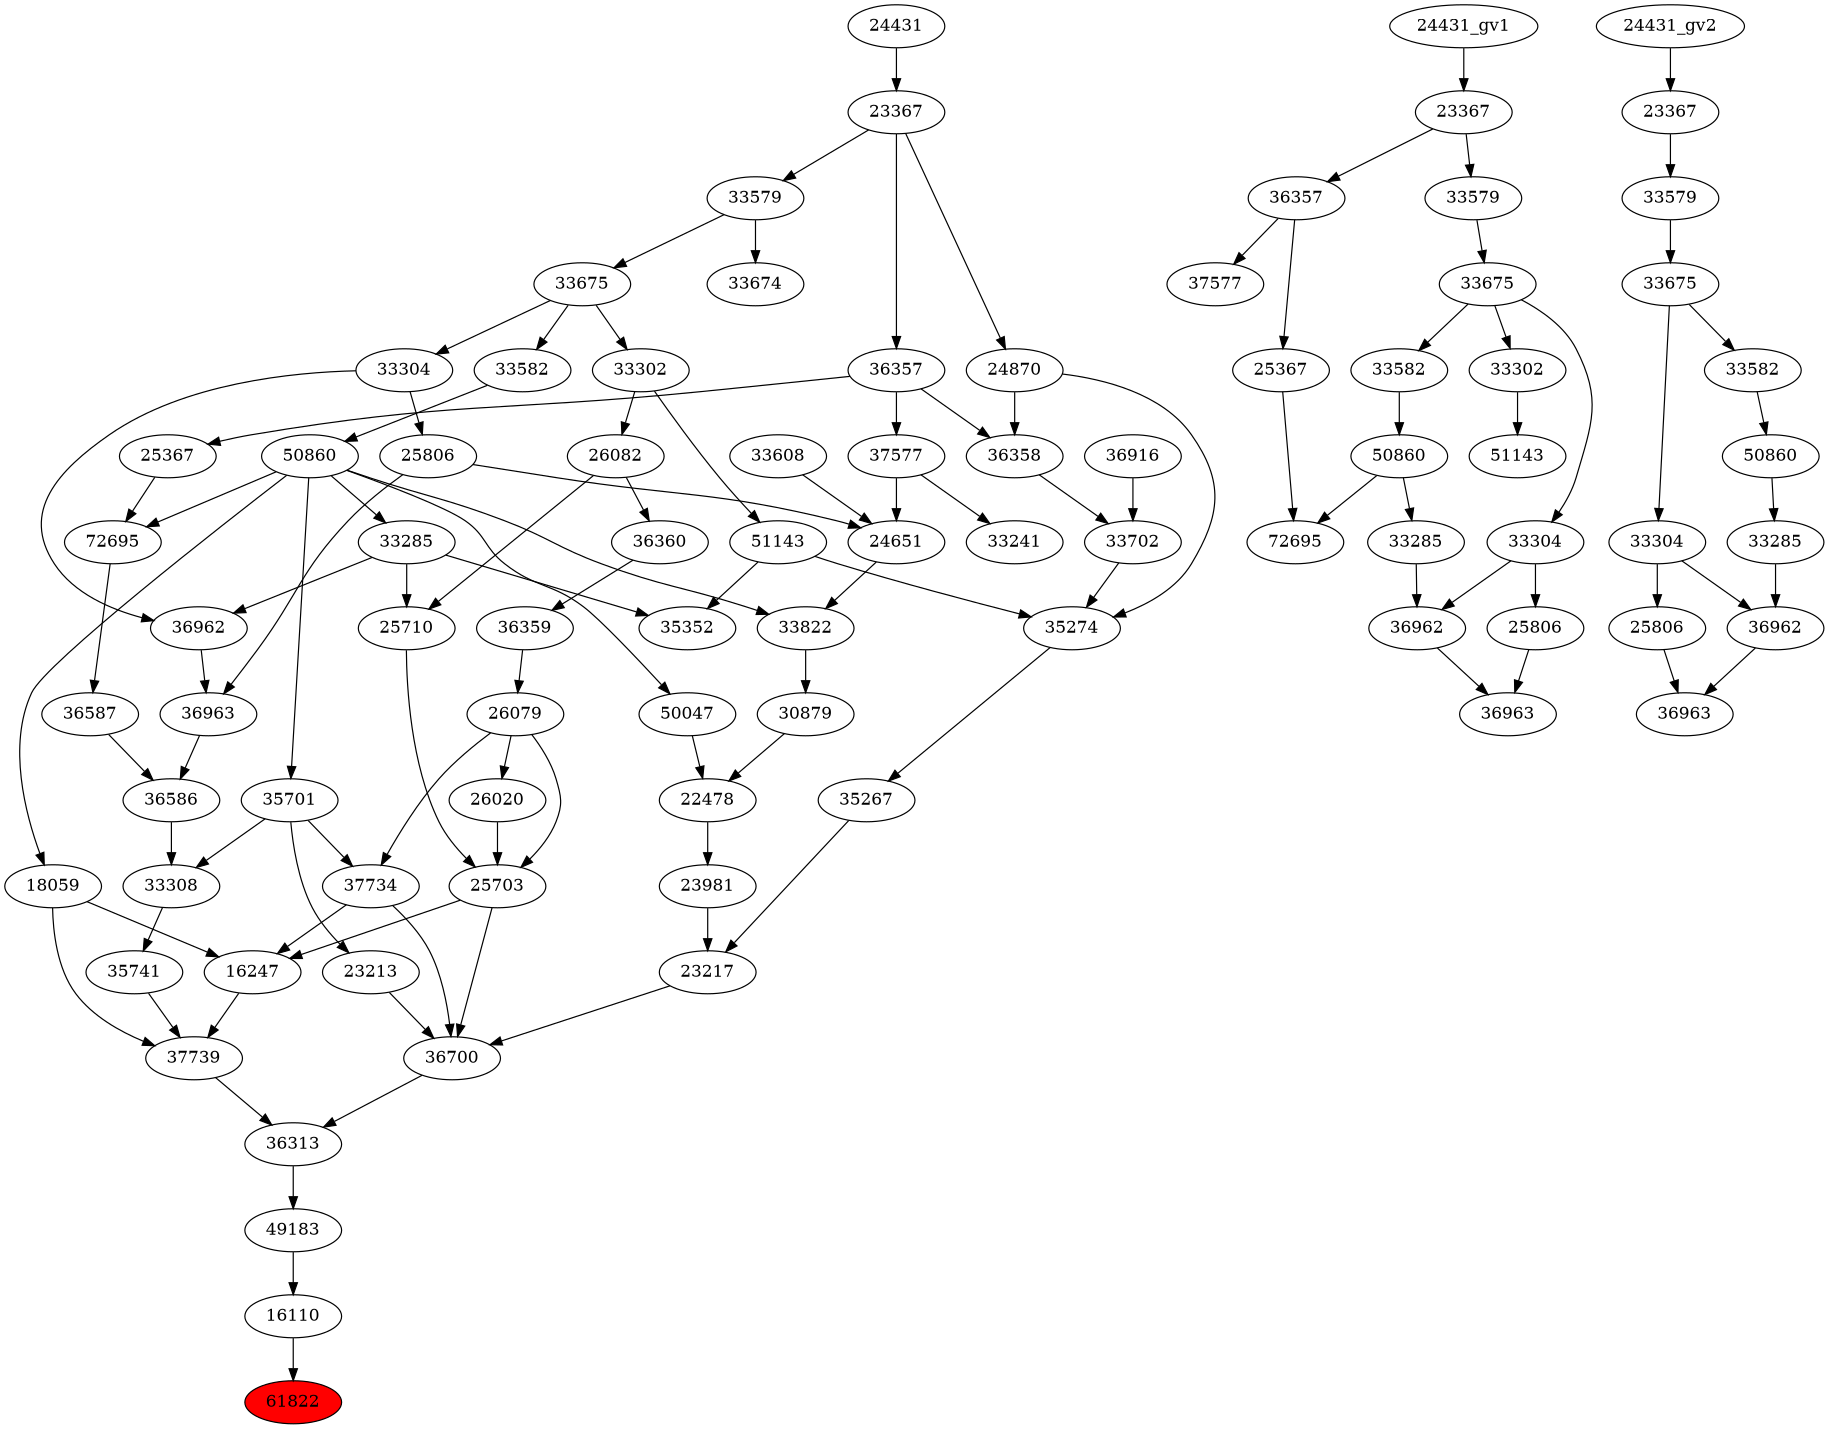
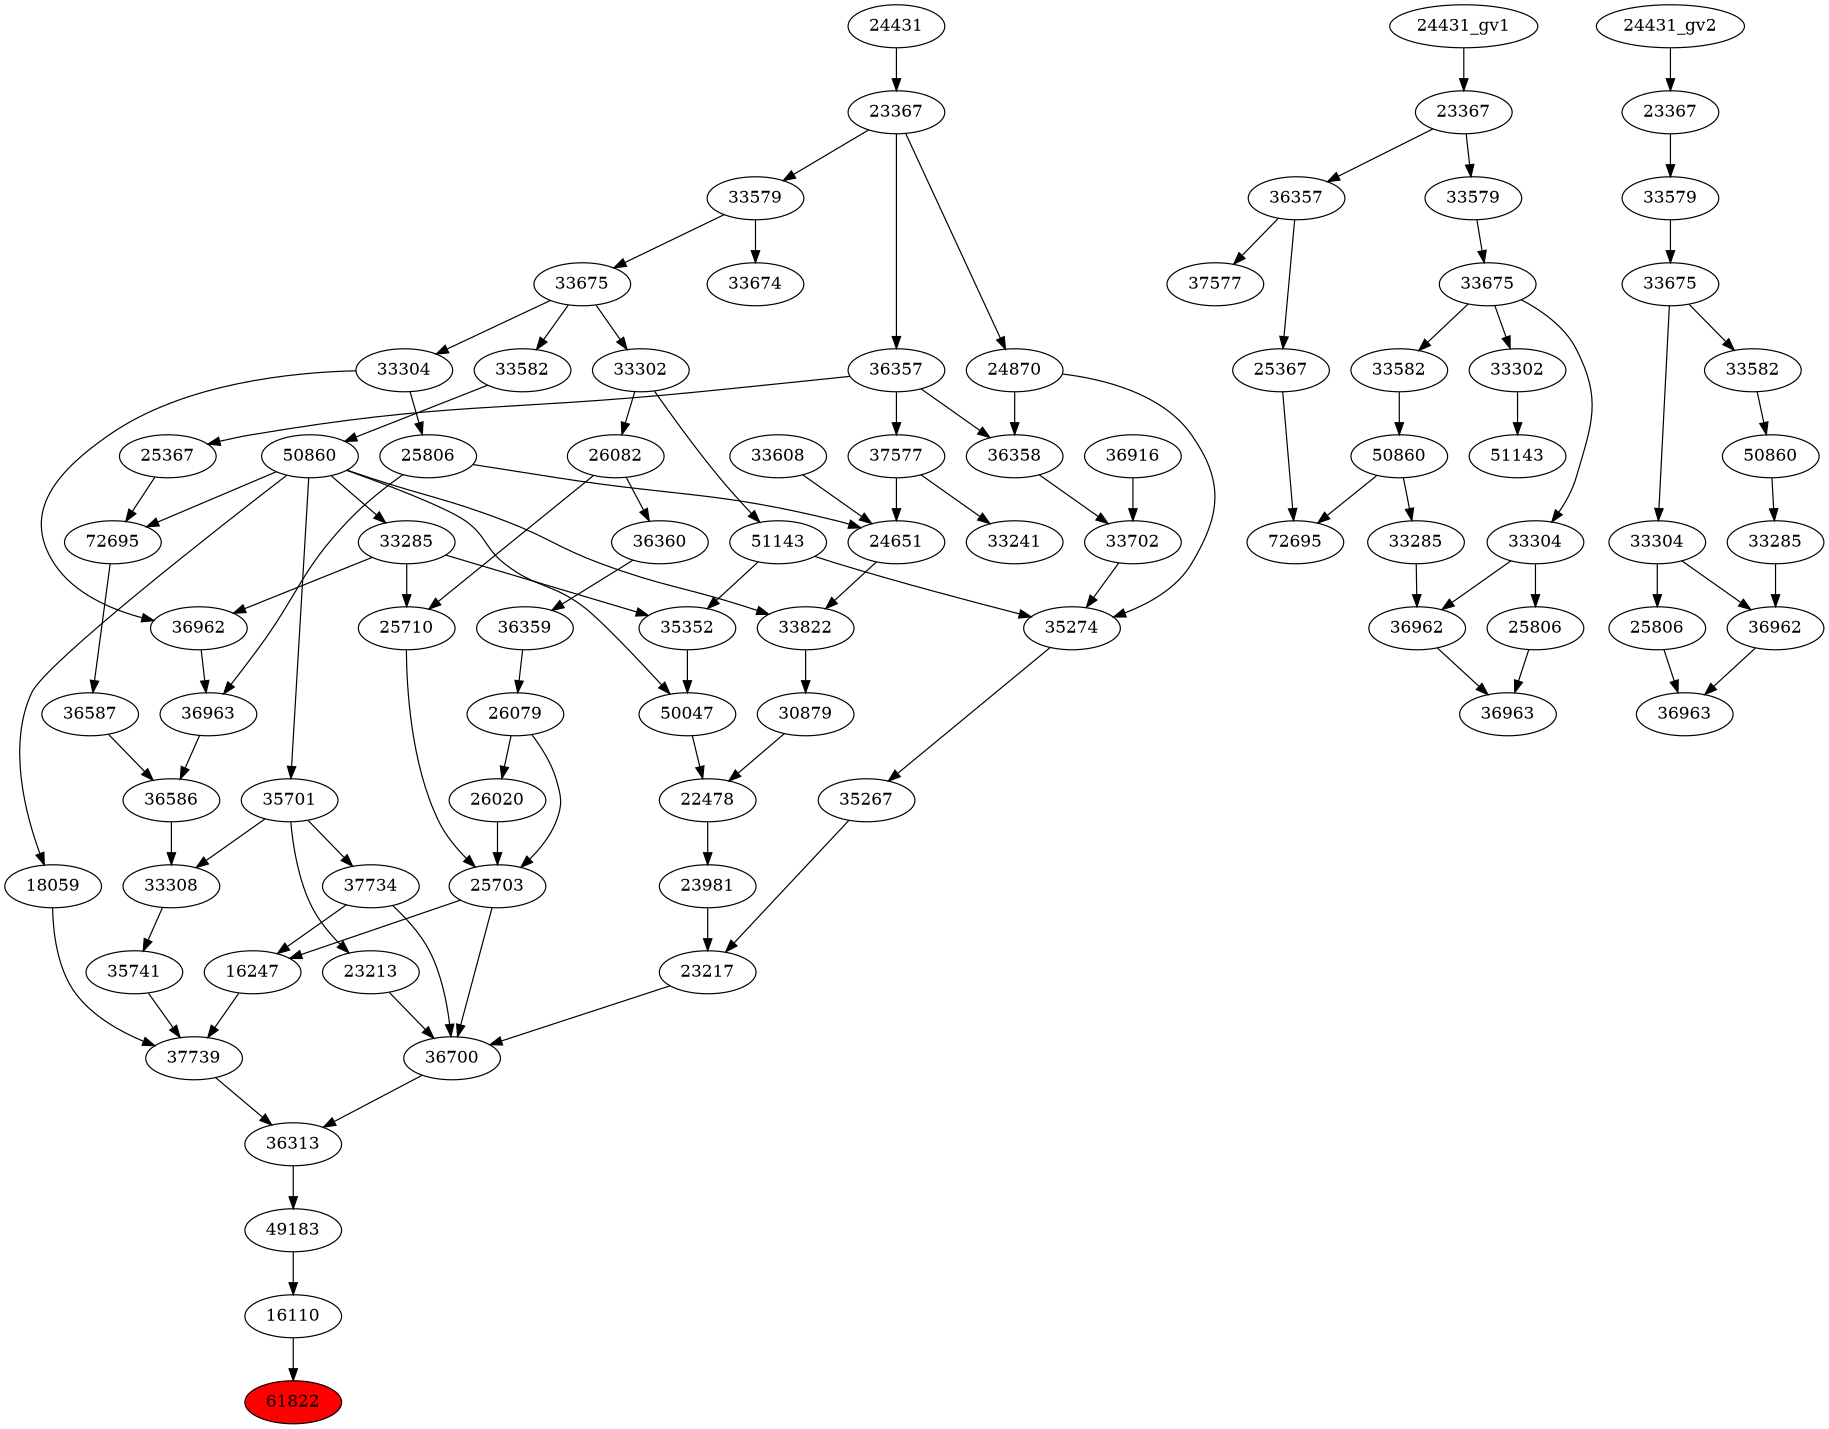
edge "35352" -> "50047": added
edge "26079" -> "37734": removed
edge "18059" -> "16247": removed
